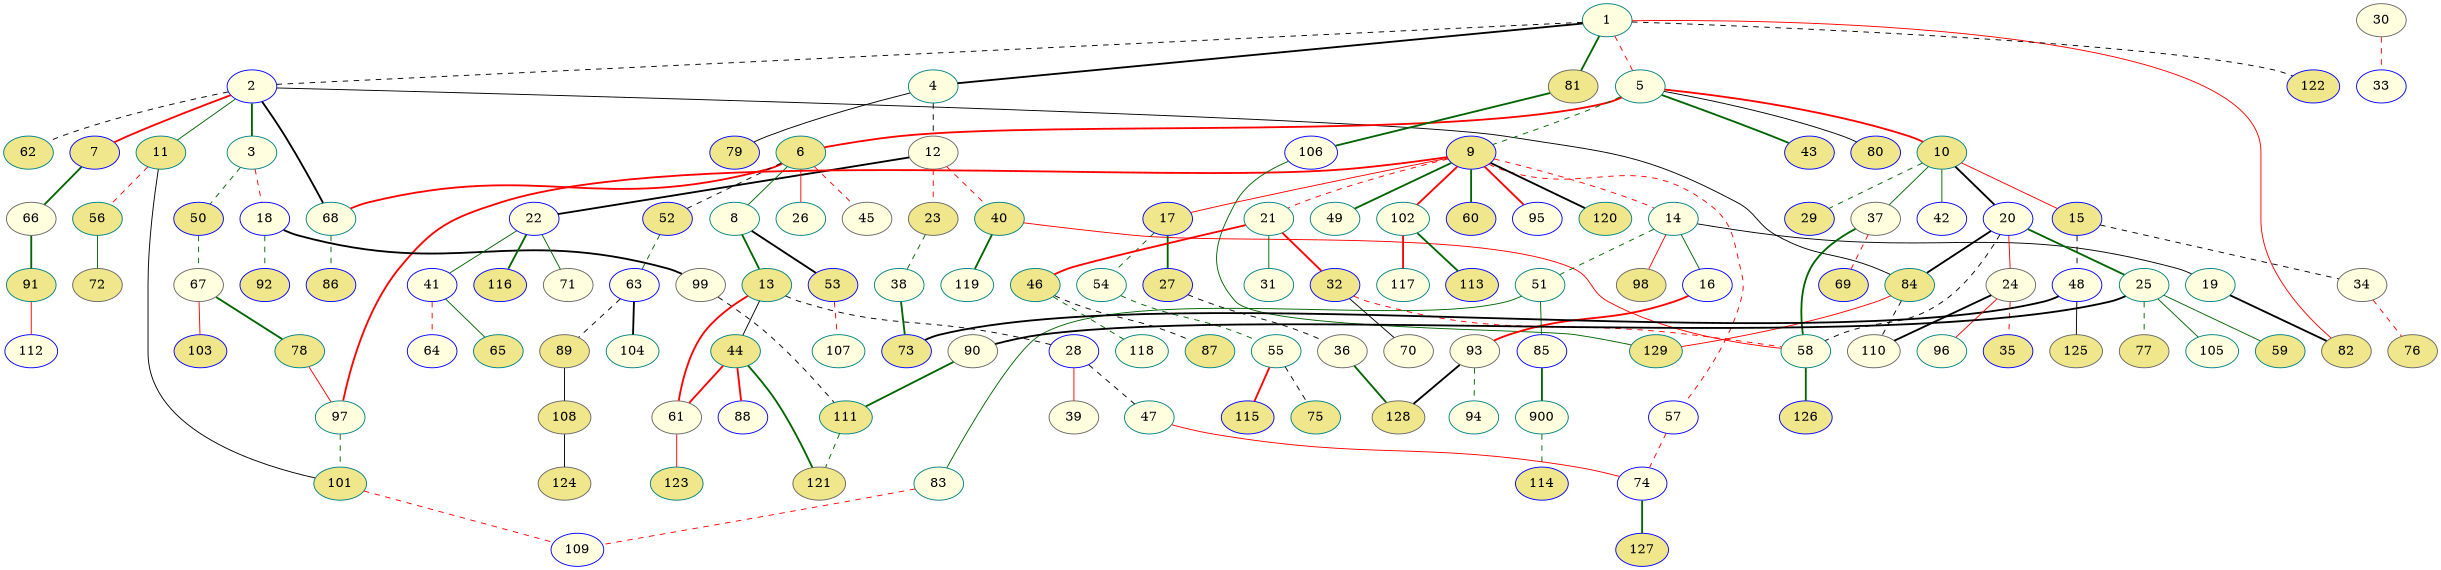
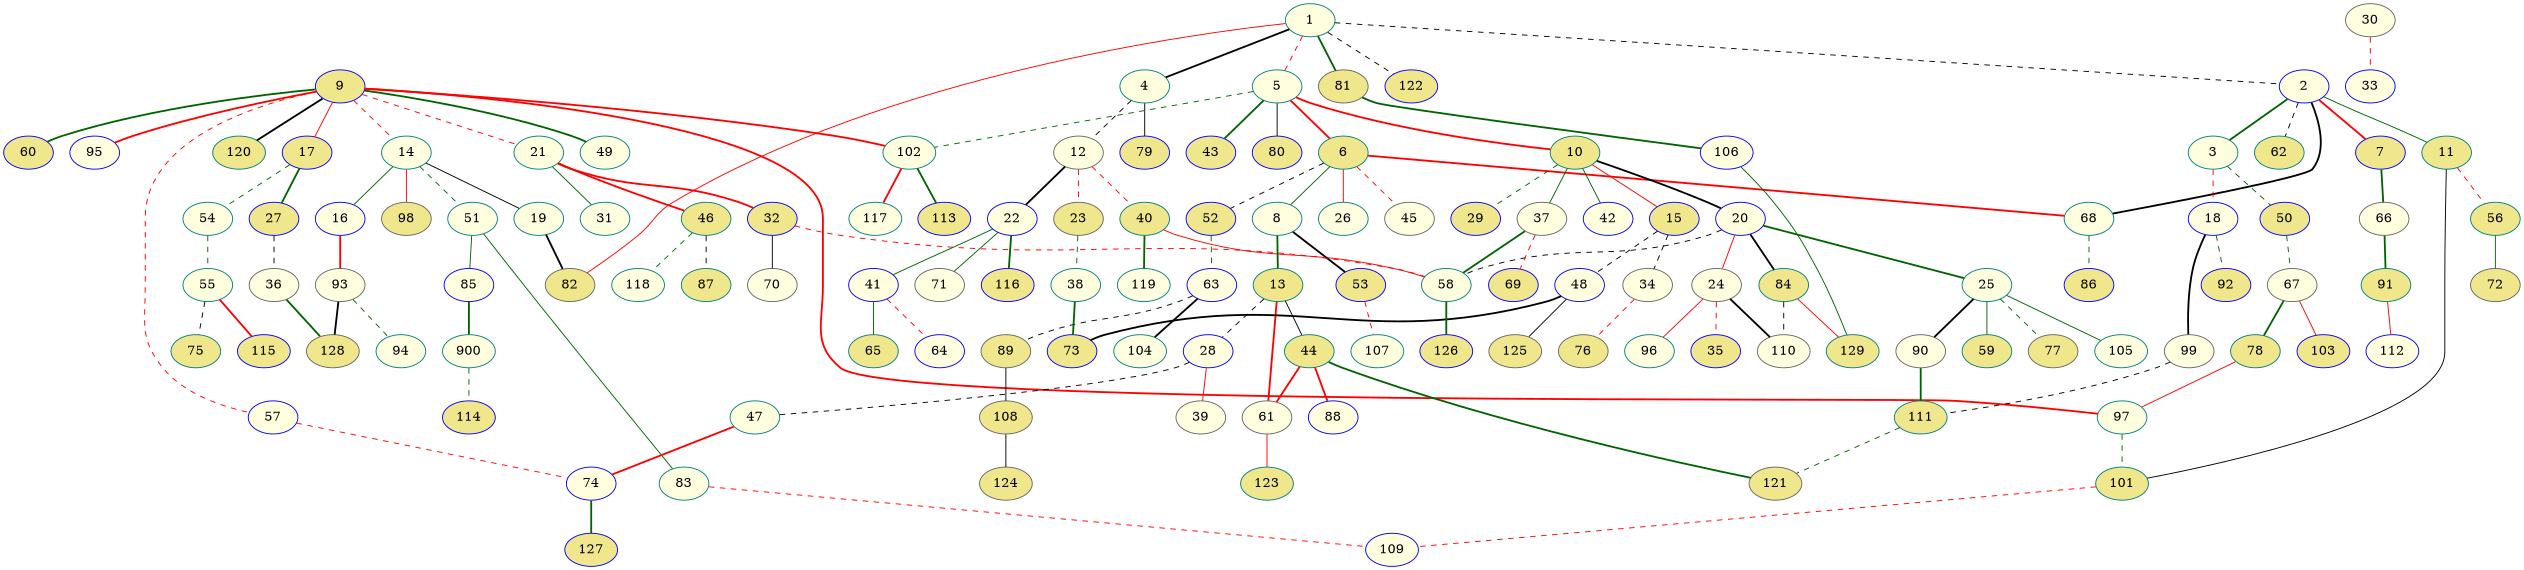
edge "2" -- "84": removed
edge "5" -- "9": now "5" -- "102"
edge "47" -- "74": style solid -> bold
